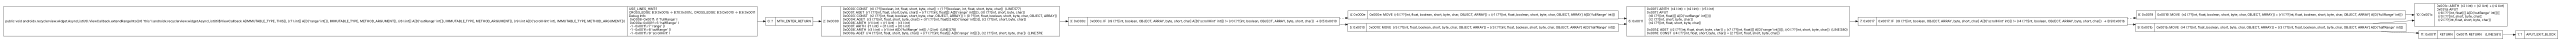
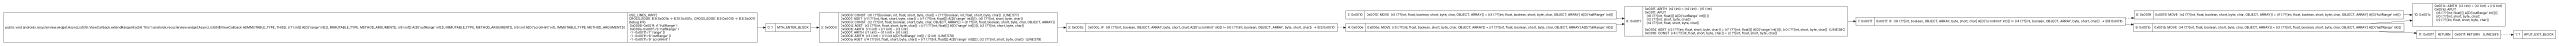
node "0: ?": text "MTH_ENTER_RETURN" -> "MTH_ENTER_BLOCK"
edge "3: 0x000c" -> "5: 0x0010": removed
edge "11: 0x001f" -> "1: ?": style solid -> dashed
